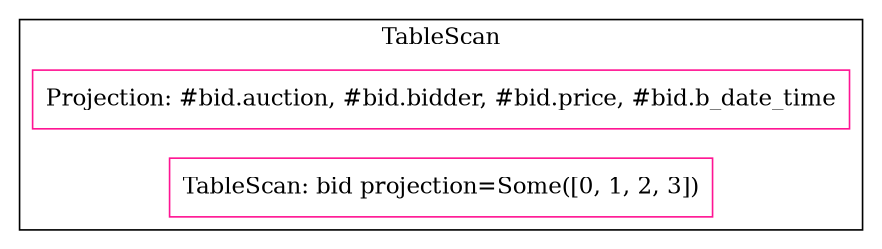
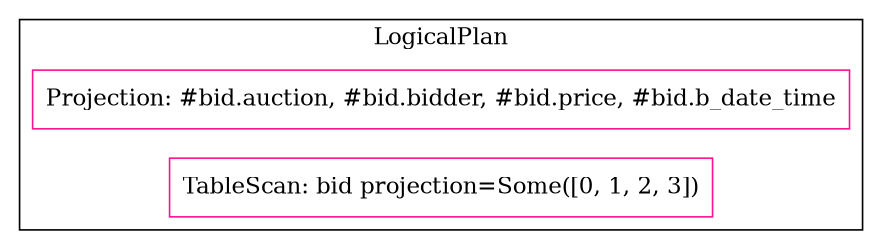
cluster "TableScan": label "TableScan" -> "LogicalPlan"
